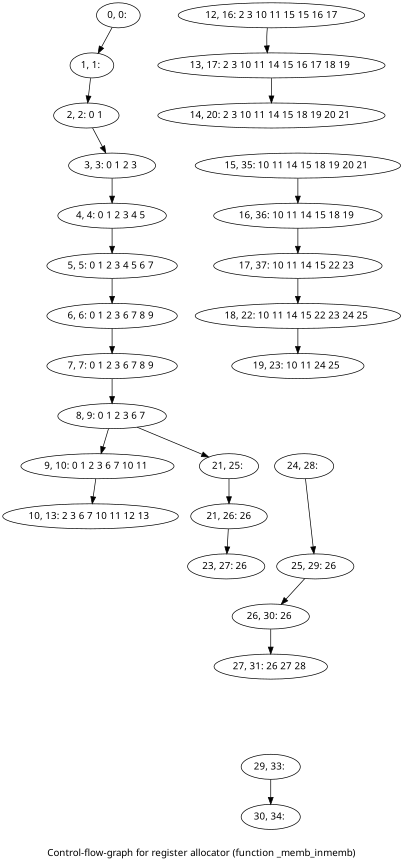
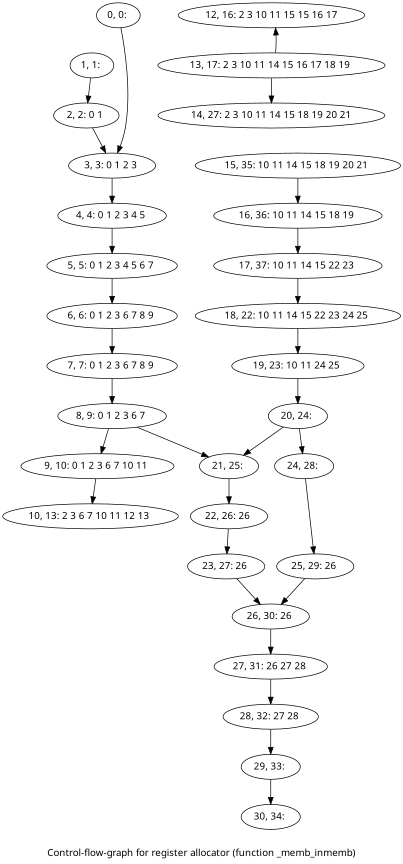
edge "0, 0:" -> "1, 1:": now "0, 0:" -> "3, 3: 0 1 2 3"
edge "12, 16: 2 3 10 11 15 15 16 17" -> "13, 17: 2 3 10 11 14 15 16 17 18 19": reversed
node "14, 20: 2 3 10 11 14 15 18 19 20 21": label "14, 20: 2 3 10 11 14 15 18 19 20 21" -> "14, 27: 2 3 10 11 14 15 18 19 20 21"
node "20, 24:": added
node "21, 26: 26": label "21, 26: 26" -> "22, 26: 26"
edge "23, 27: 26" -> "26, 30: 26": added
node "28, 32: 27 28": added
